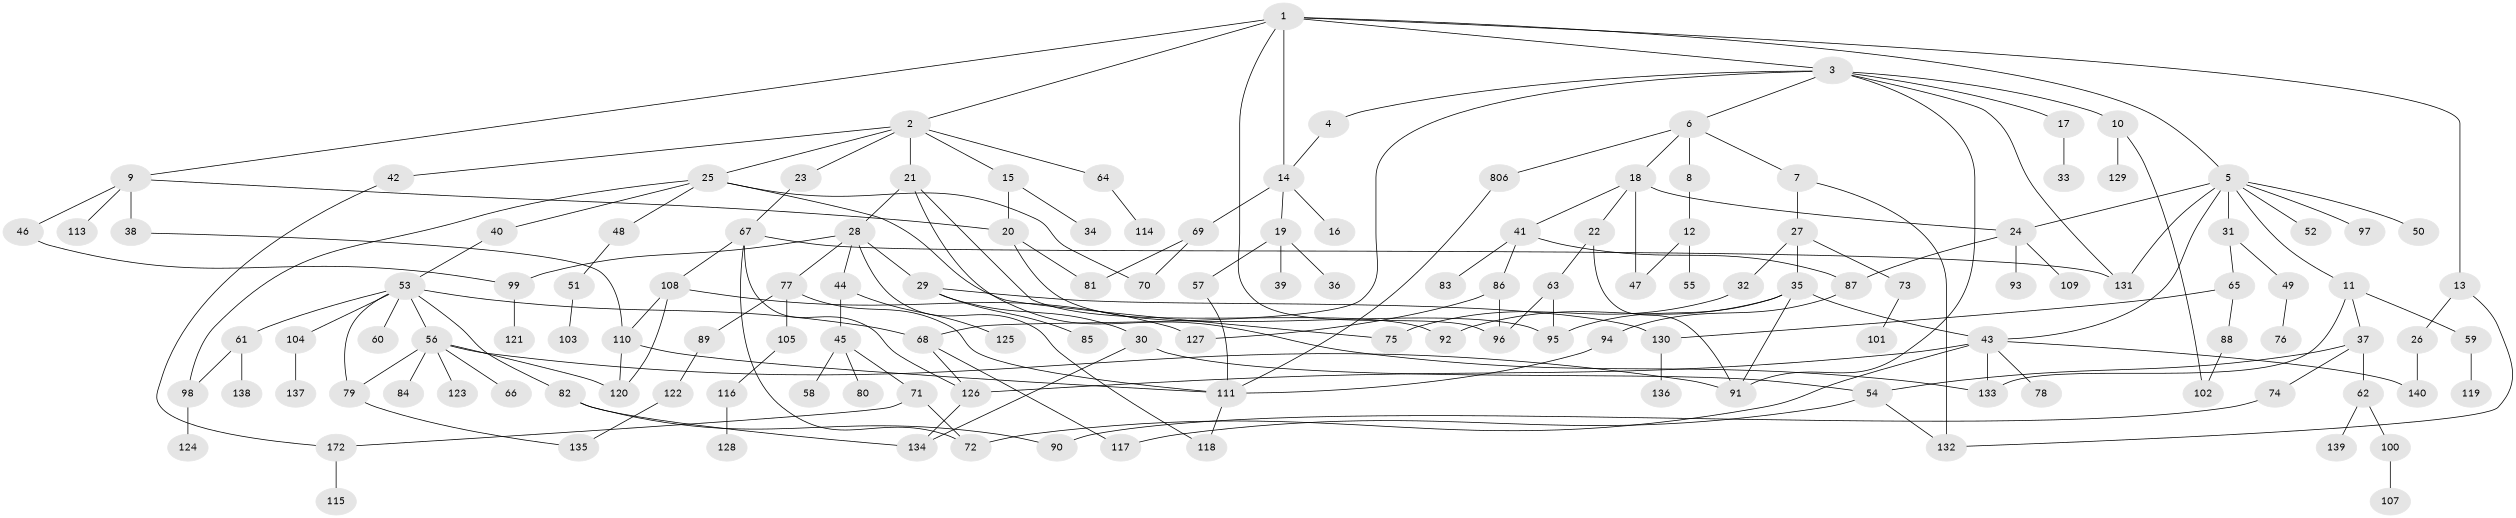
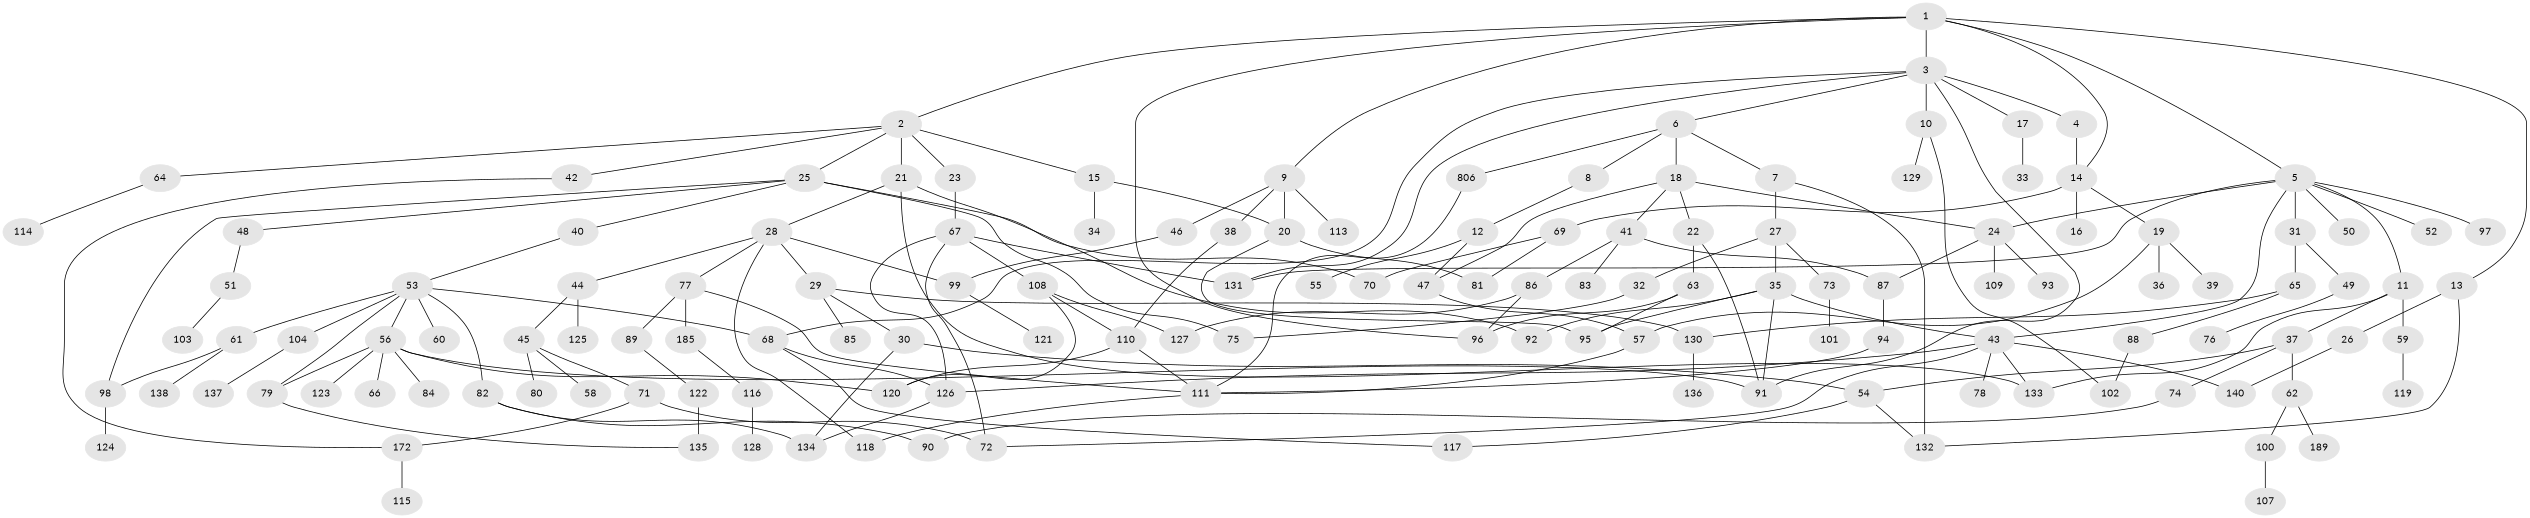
edge "47" -- "57": added
node "105": label "105" -> "185"
node "139": label "139" -> "189"
